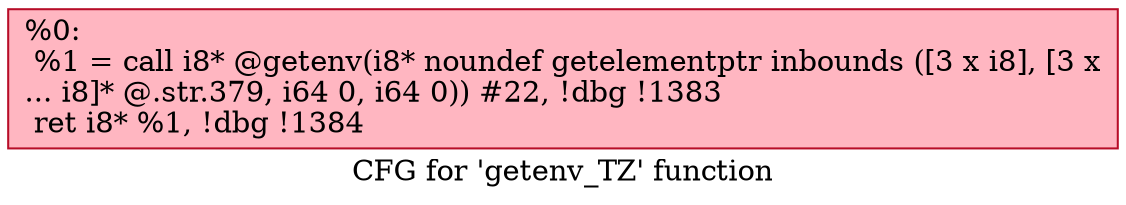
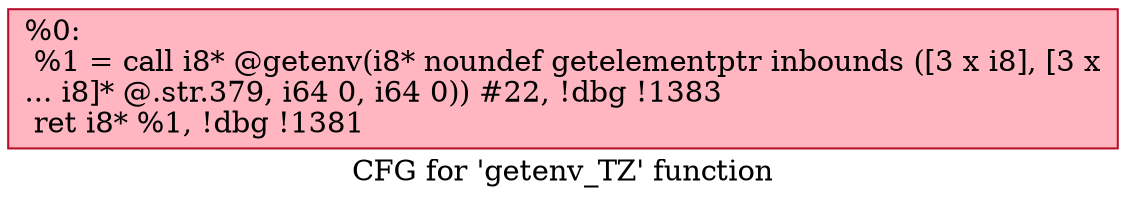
node "%0:": text "ret i8* %1, !dbg !1384" -> "ret i8* %1, !dbg !1381"
